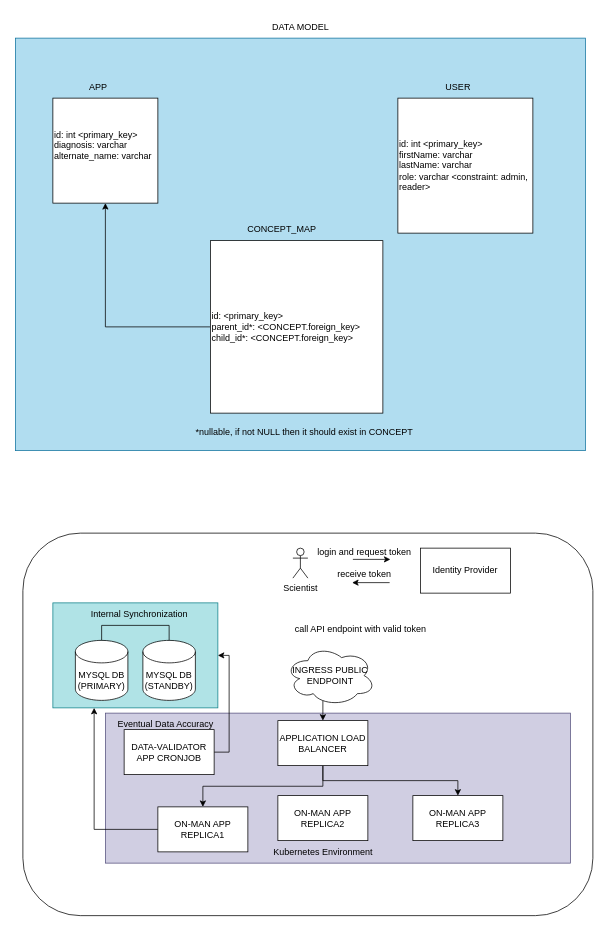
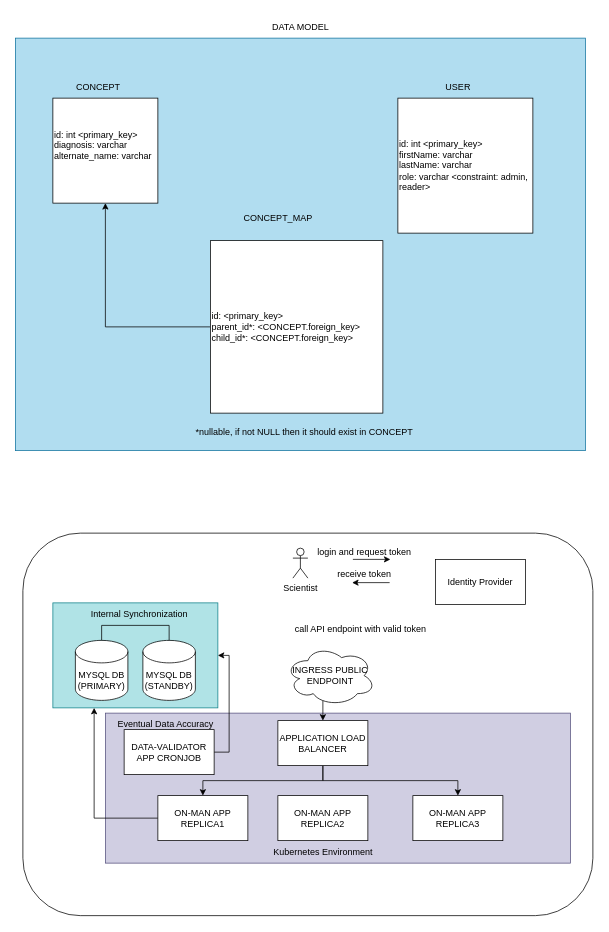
node "APP": label "APP" -> "CONCEPT"
node "CONCEPT_MAP": moved (282, 229) -> (278, 218)
node "Identity Provider": moved (465, 570) -> (480, 582)
node "ON-MAN APP REPLICA1": moved (203, 829) -> (203, 818)
